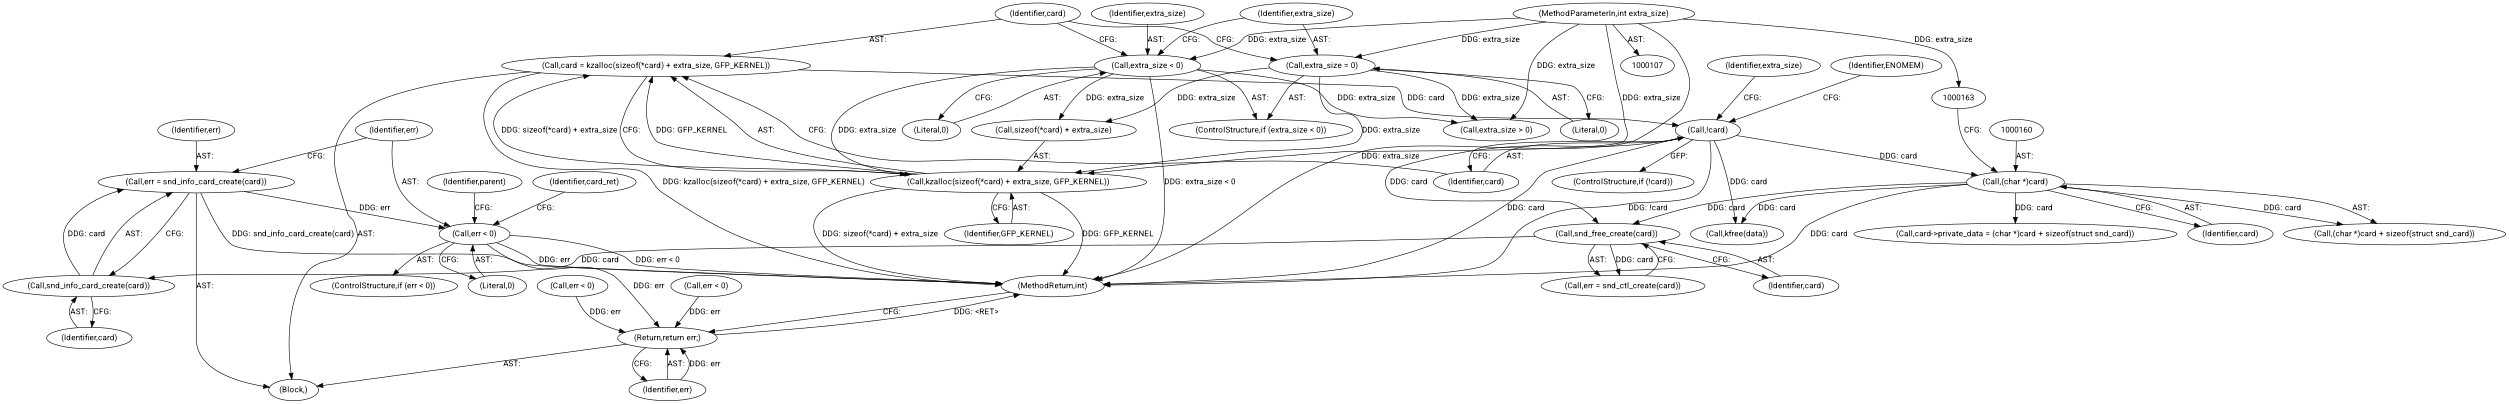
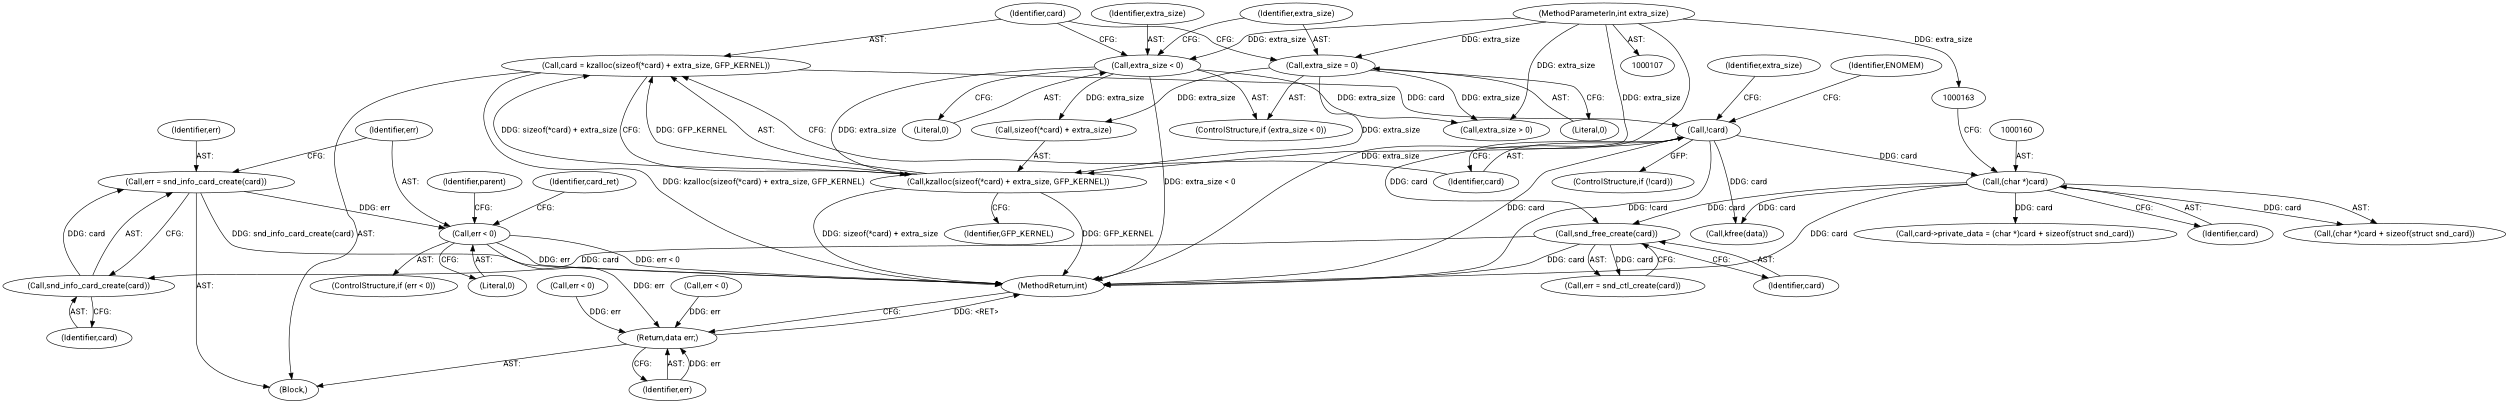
edge "(Identifier,GFP_KERNEL)" -> "(Call,kzalloc(sizeof(*card) + extra_size, GFP_KERNEL))": removed, label "AST:"
edge "(Call,snd_free_create(card))" -> "(MethodReturn,int)": added, label "DDG: card"
node "(Return,return err;)": label "(Return,return err;)" -> "(Return,data err;)"
